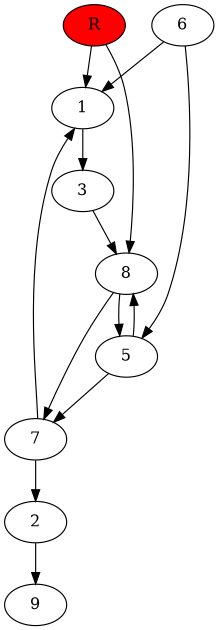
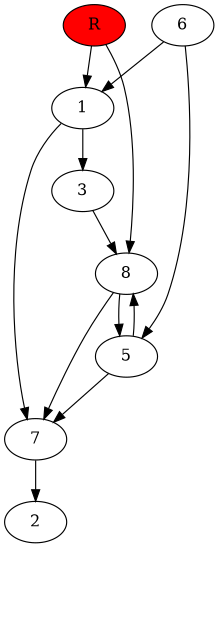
edge "7" -> "1": reversed
node "9": removed
